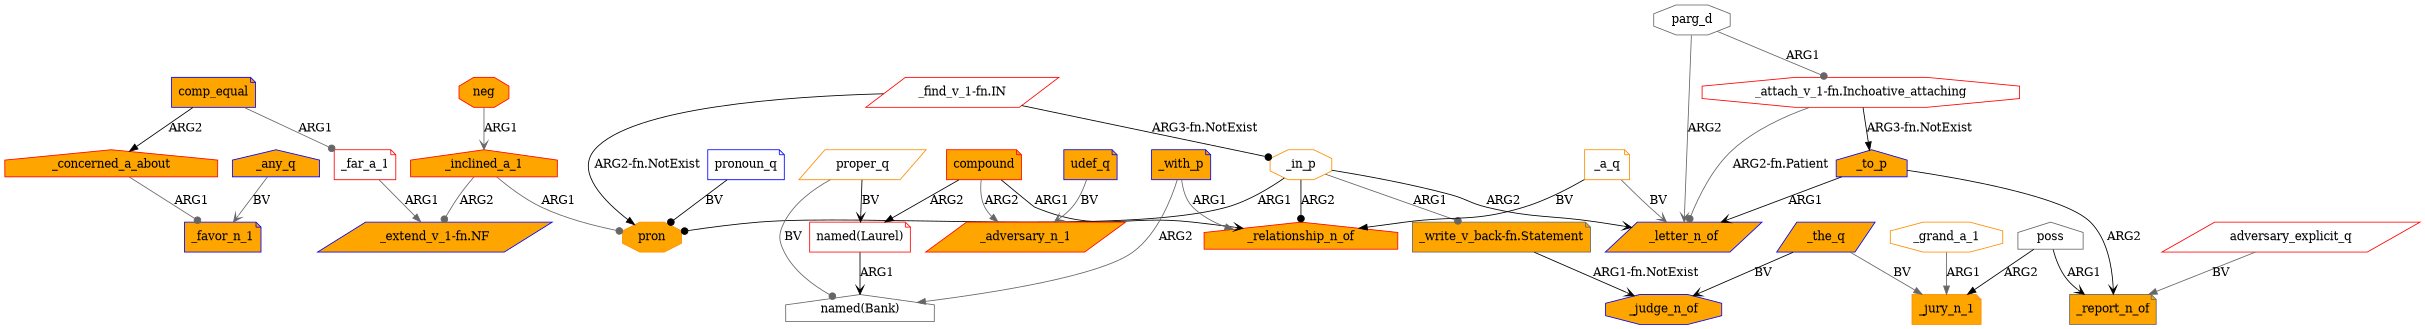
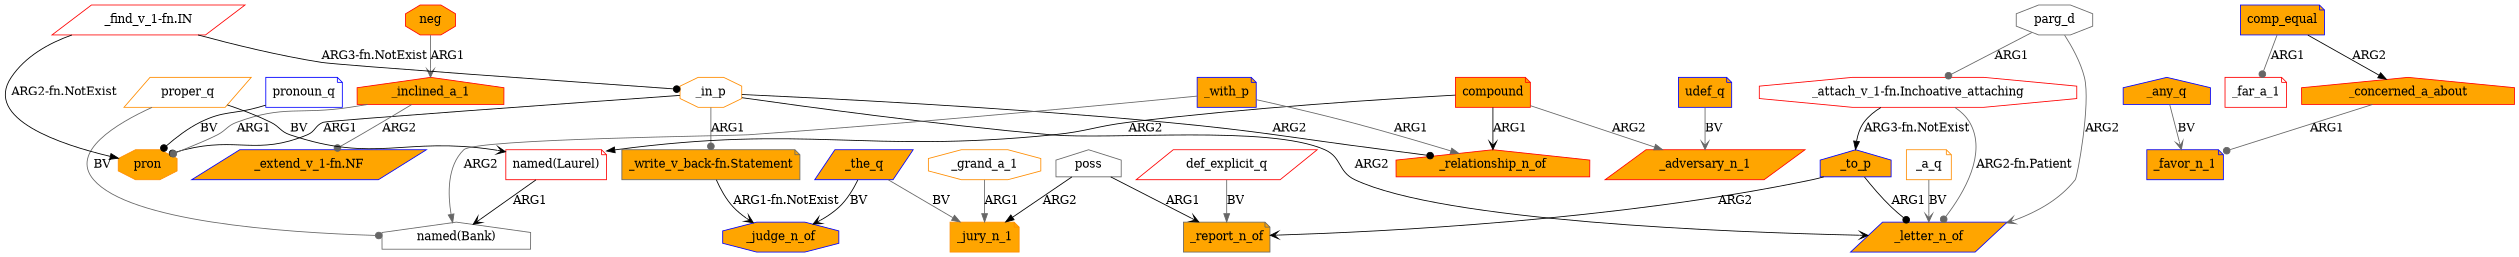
edge "_far_a_1" -> "_extend_v_1-fn.NF": removed, label "ARG1"
edge "_to_p" -> "_letter_n_of": arrowhead vee -> dot
edge "_a_q" -> "_relationship_n_of": removed, label "BV"
node "adversary_explicit_q": label "adversary_explicit_q" -> "def_explicit_q"
